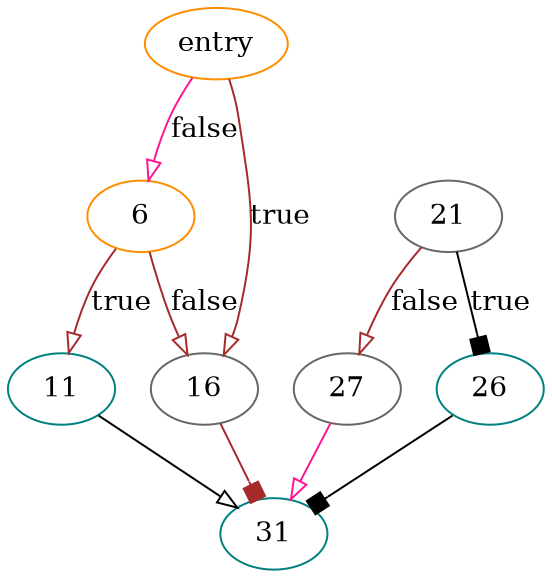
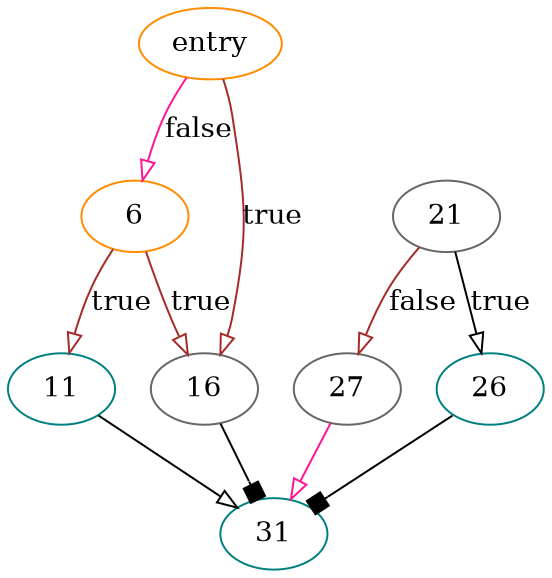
edge "21" -> "26": arrowhead box -> onormal
edge "6" -> "16": label "false" -> "true"
edge "16" -> "31": color brown -> black
